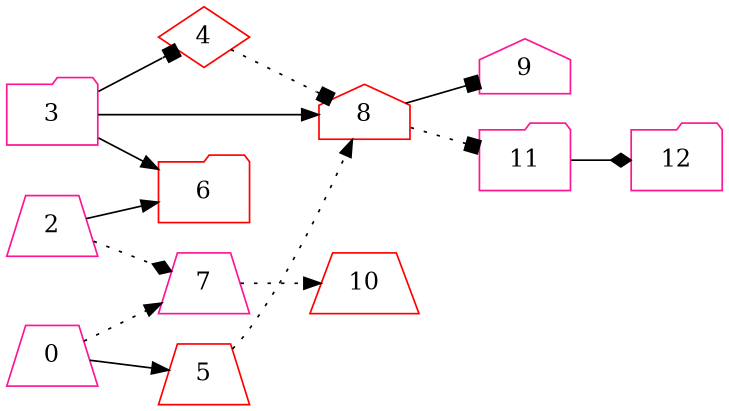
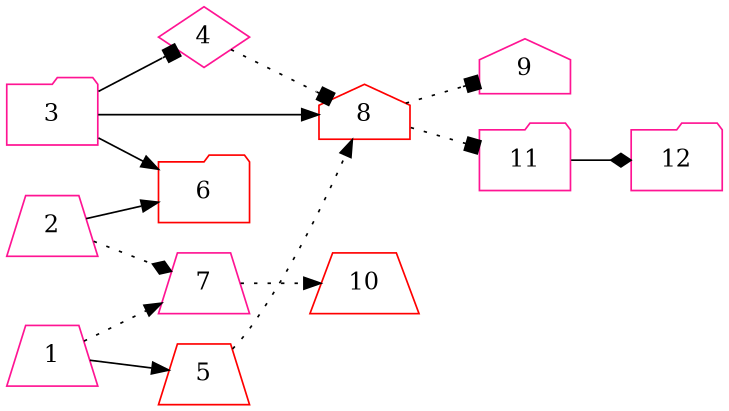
node "4": color red -> deeppink
edge "8" -> "9": style solid -> dotted
node "0": label "0" -> "1"
